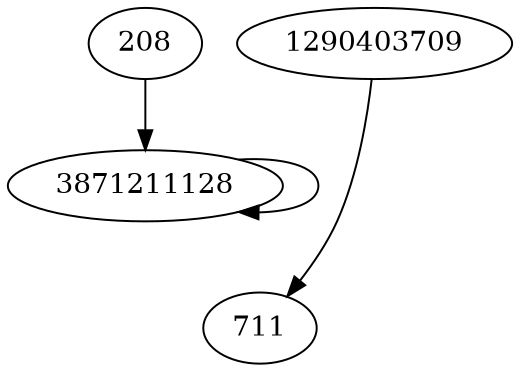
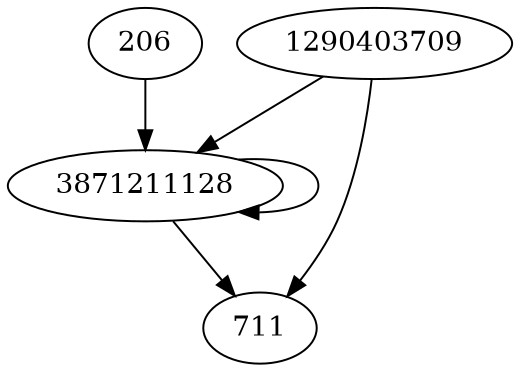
node "208": label "208" -> "206"
edge "1290403709" -> "3871211128": added
edge "3871211128" -> "711": added
